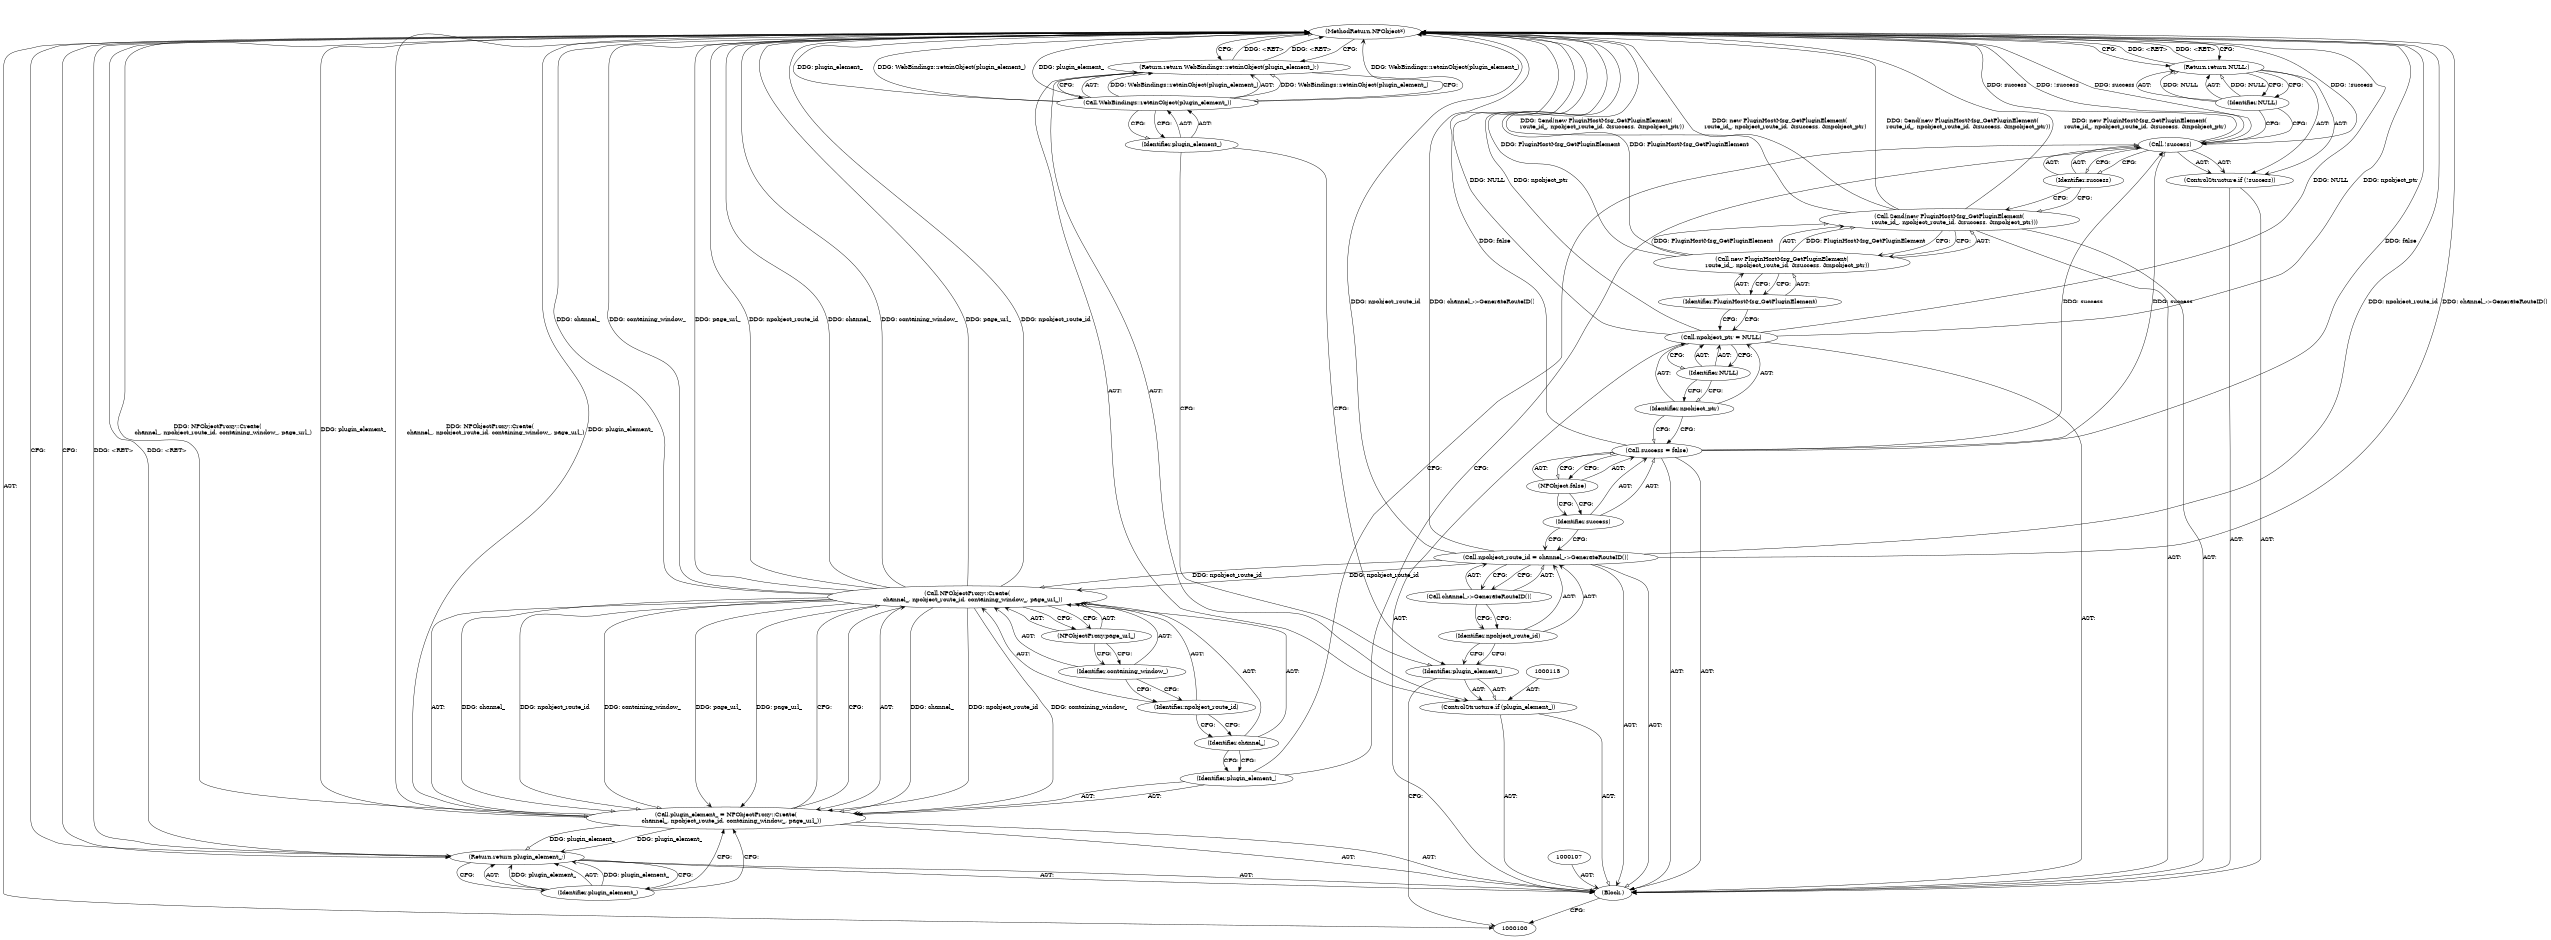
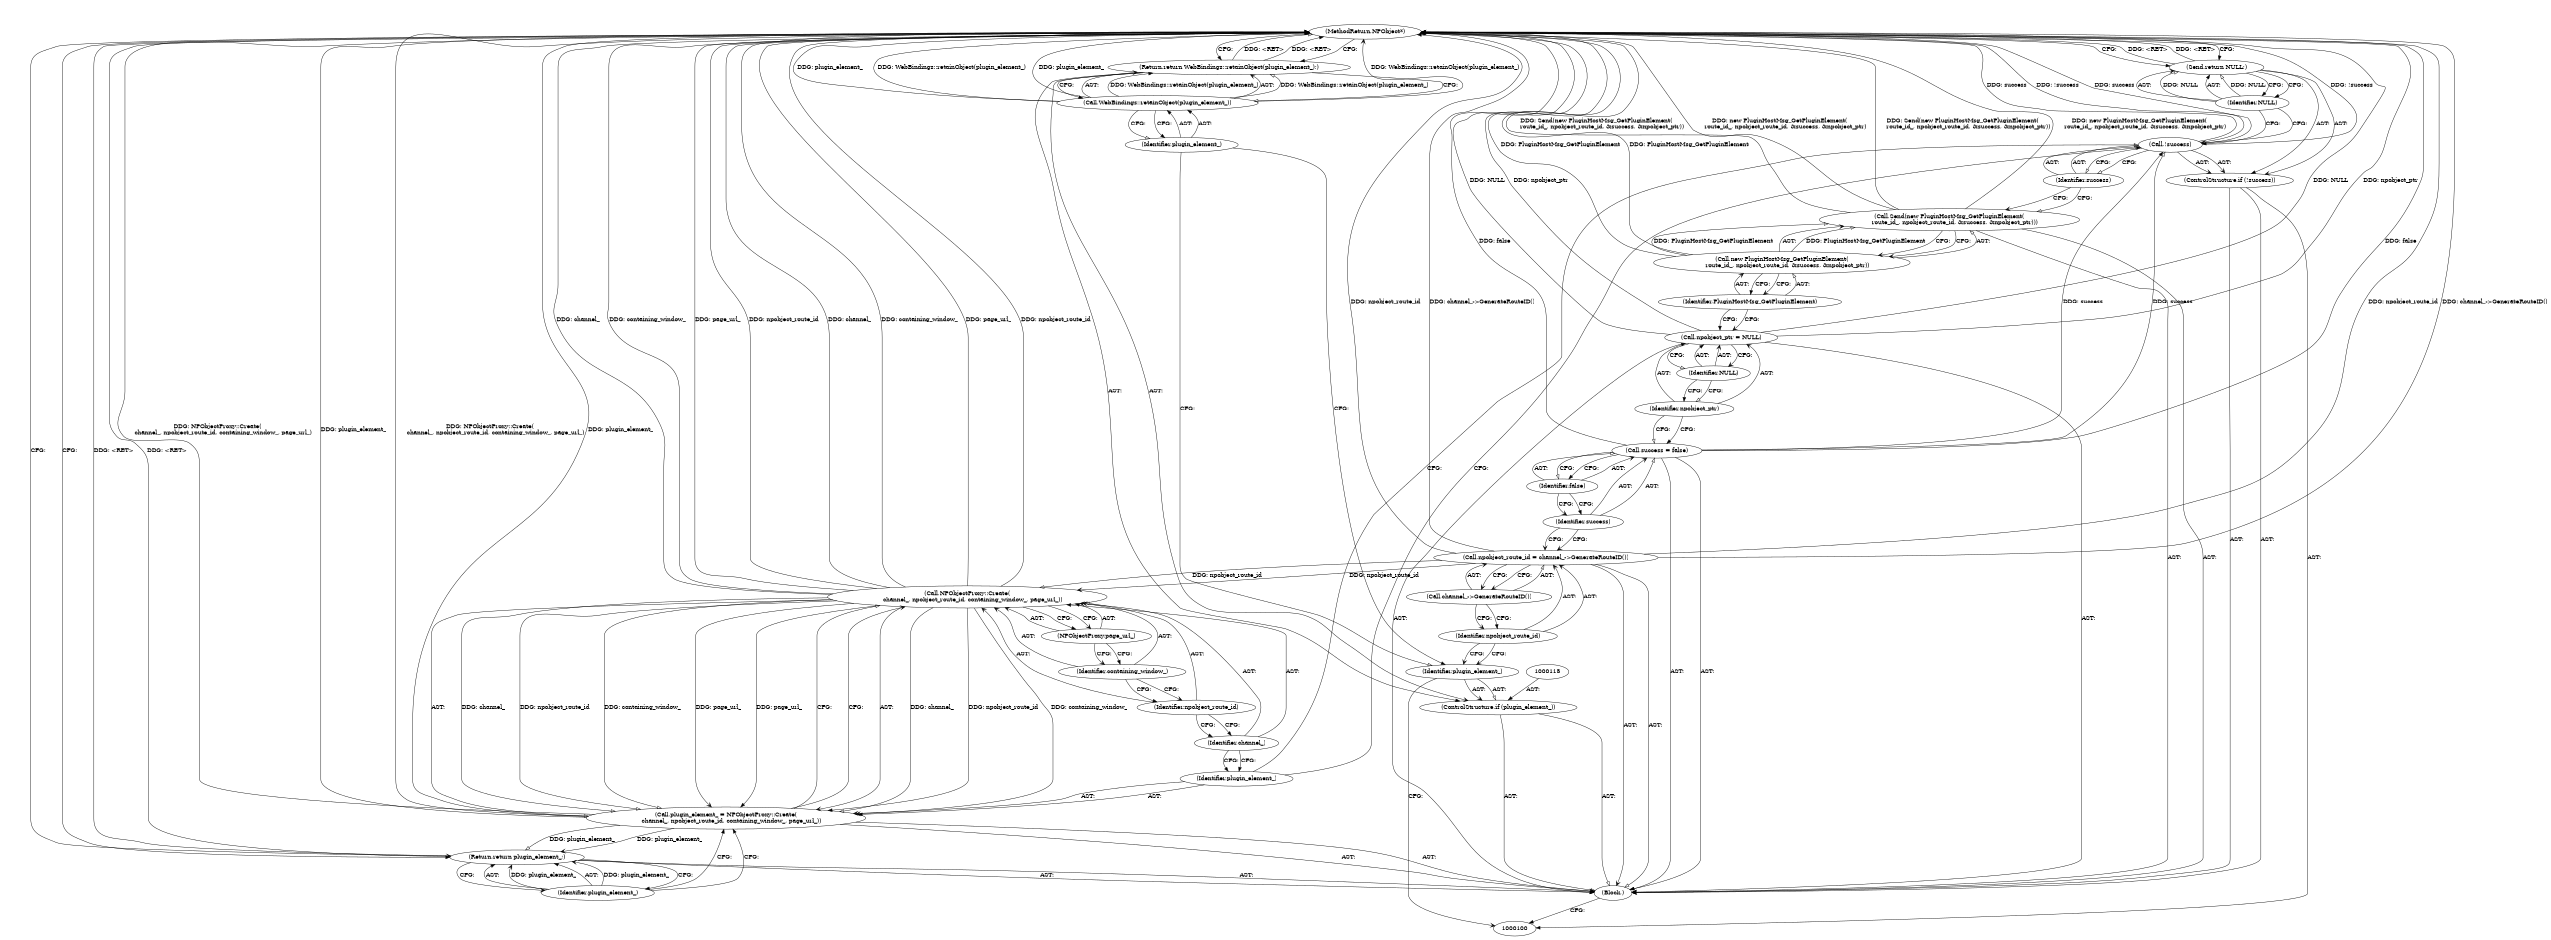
node "(Return,return NULL;)": label "(Return,return NULL;)" -> "(Send,return NULL;)"
node "(NPObject,false)": label "(NPObject,false)" -> "(Identifier,false)"
edge "(MethodReturn,NPObject*)" -> "1000100": now "(ControlStructure,if (!success))" -> "1000100"
node "1000107": removed
